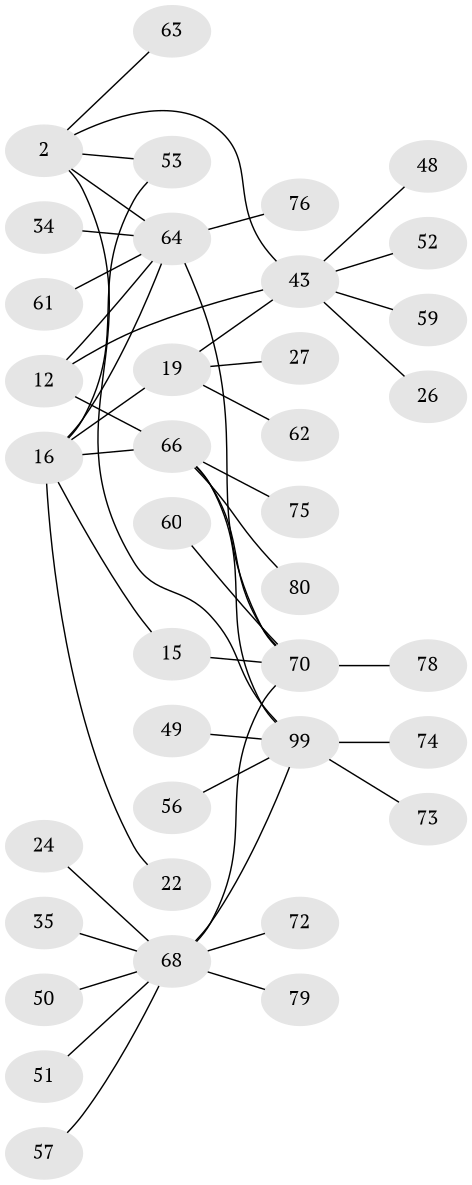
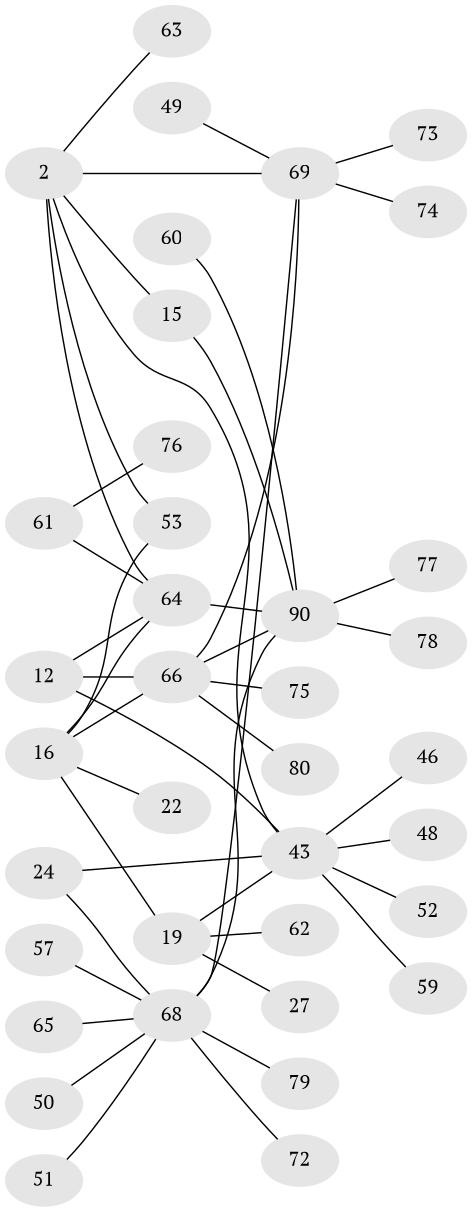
edge "76" -- "64": now "76" -- "61"
node "34": removed
node "26": label "26" -> "46"
edge "16" -- "15": now "2" -- "15"
node "77": added
node "70": label "70" -> "90"
node "99": label "99" -> "69"
node "56": removed
edge "43" -- "24": added
node "35": label "35" -> "65"
